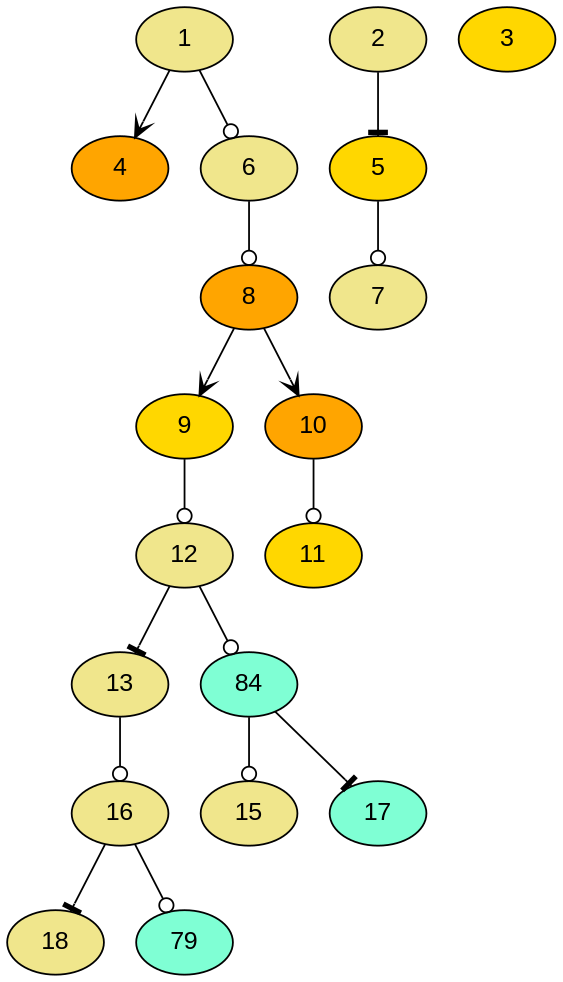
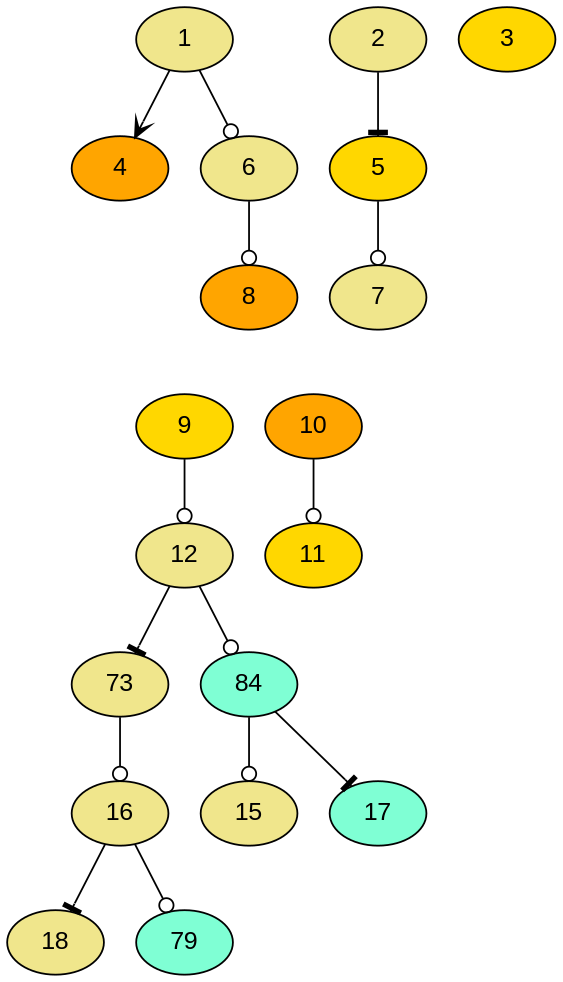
edge "8" -> "9": removed
edge "8" -> "10": removed
node "13": label "13" -> "73"
